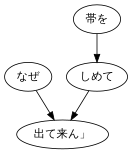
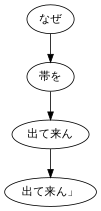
node "しめて": label "しめて" -> "出て来ん"
edge "なぜ" -> "出て来ん」": now "なぜ" -> "帯を"
